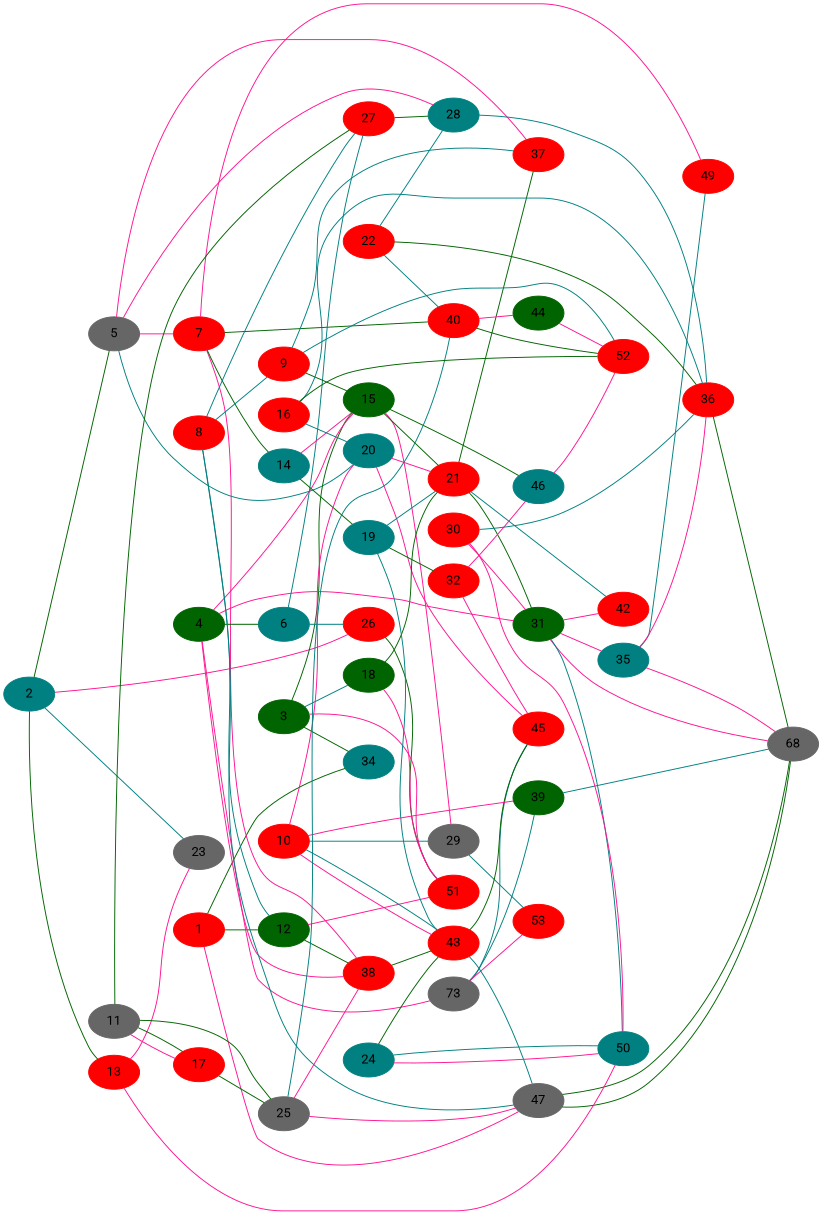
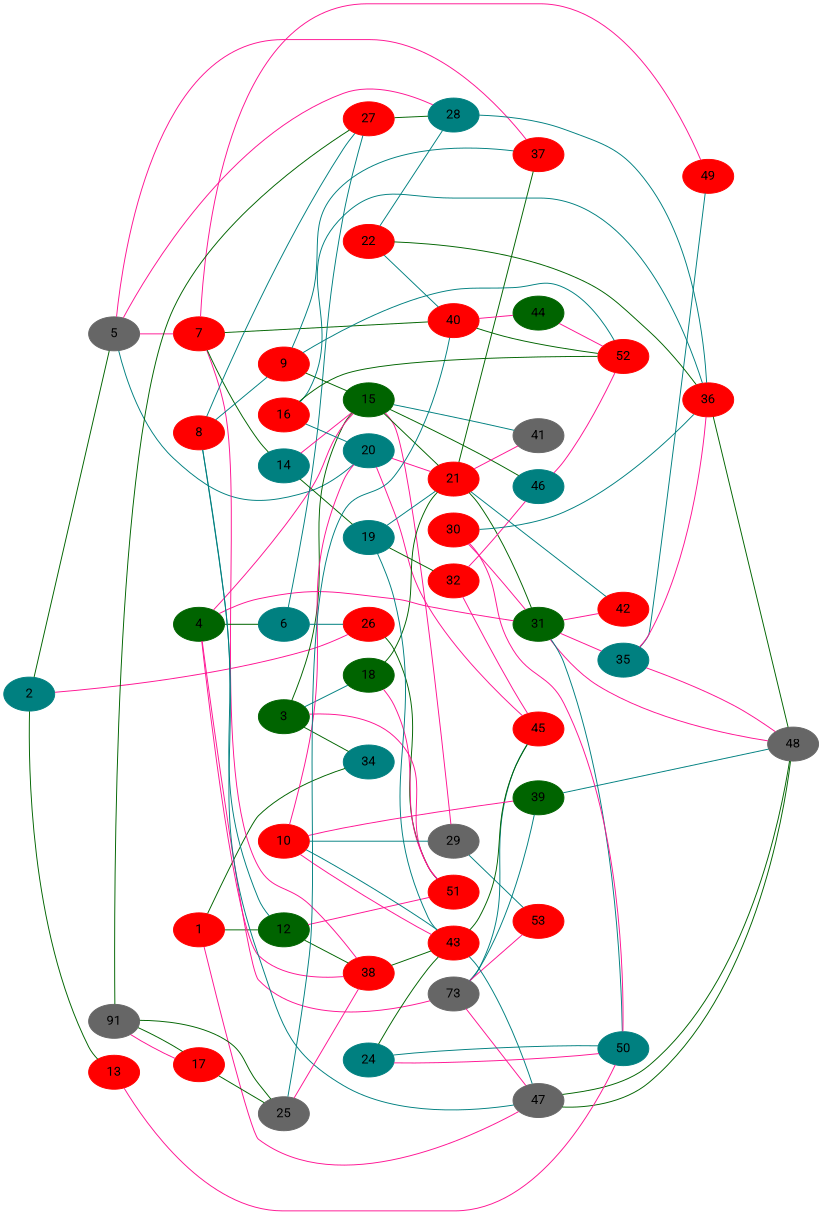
node "41": added
node "68": label "68" -> "48"
node "23": removed
node "11": label "11" -> "91"
edge "47" -- "25": now "47" -- "73"
